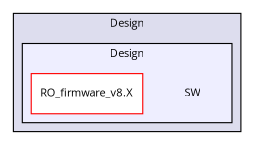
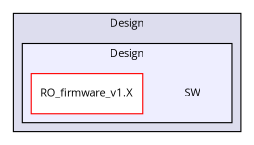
node "RO_firmware_v8.X": label "RO_firmware_v8.X" -> "RO_firmware_v1.X"
